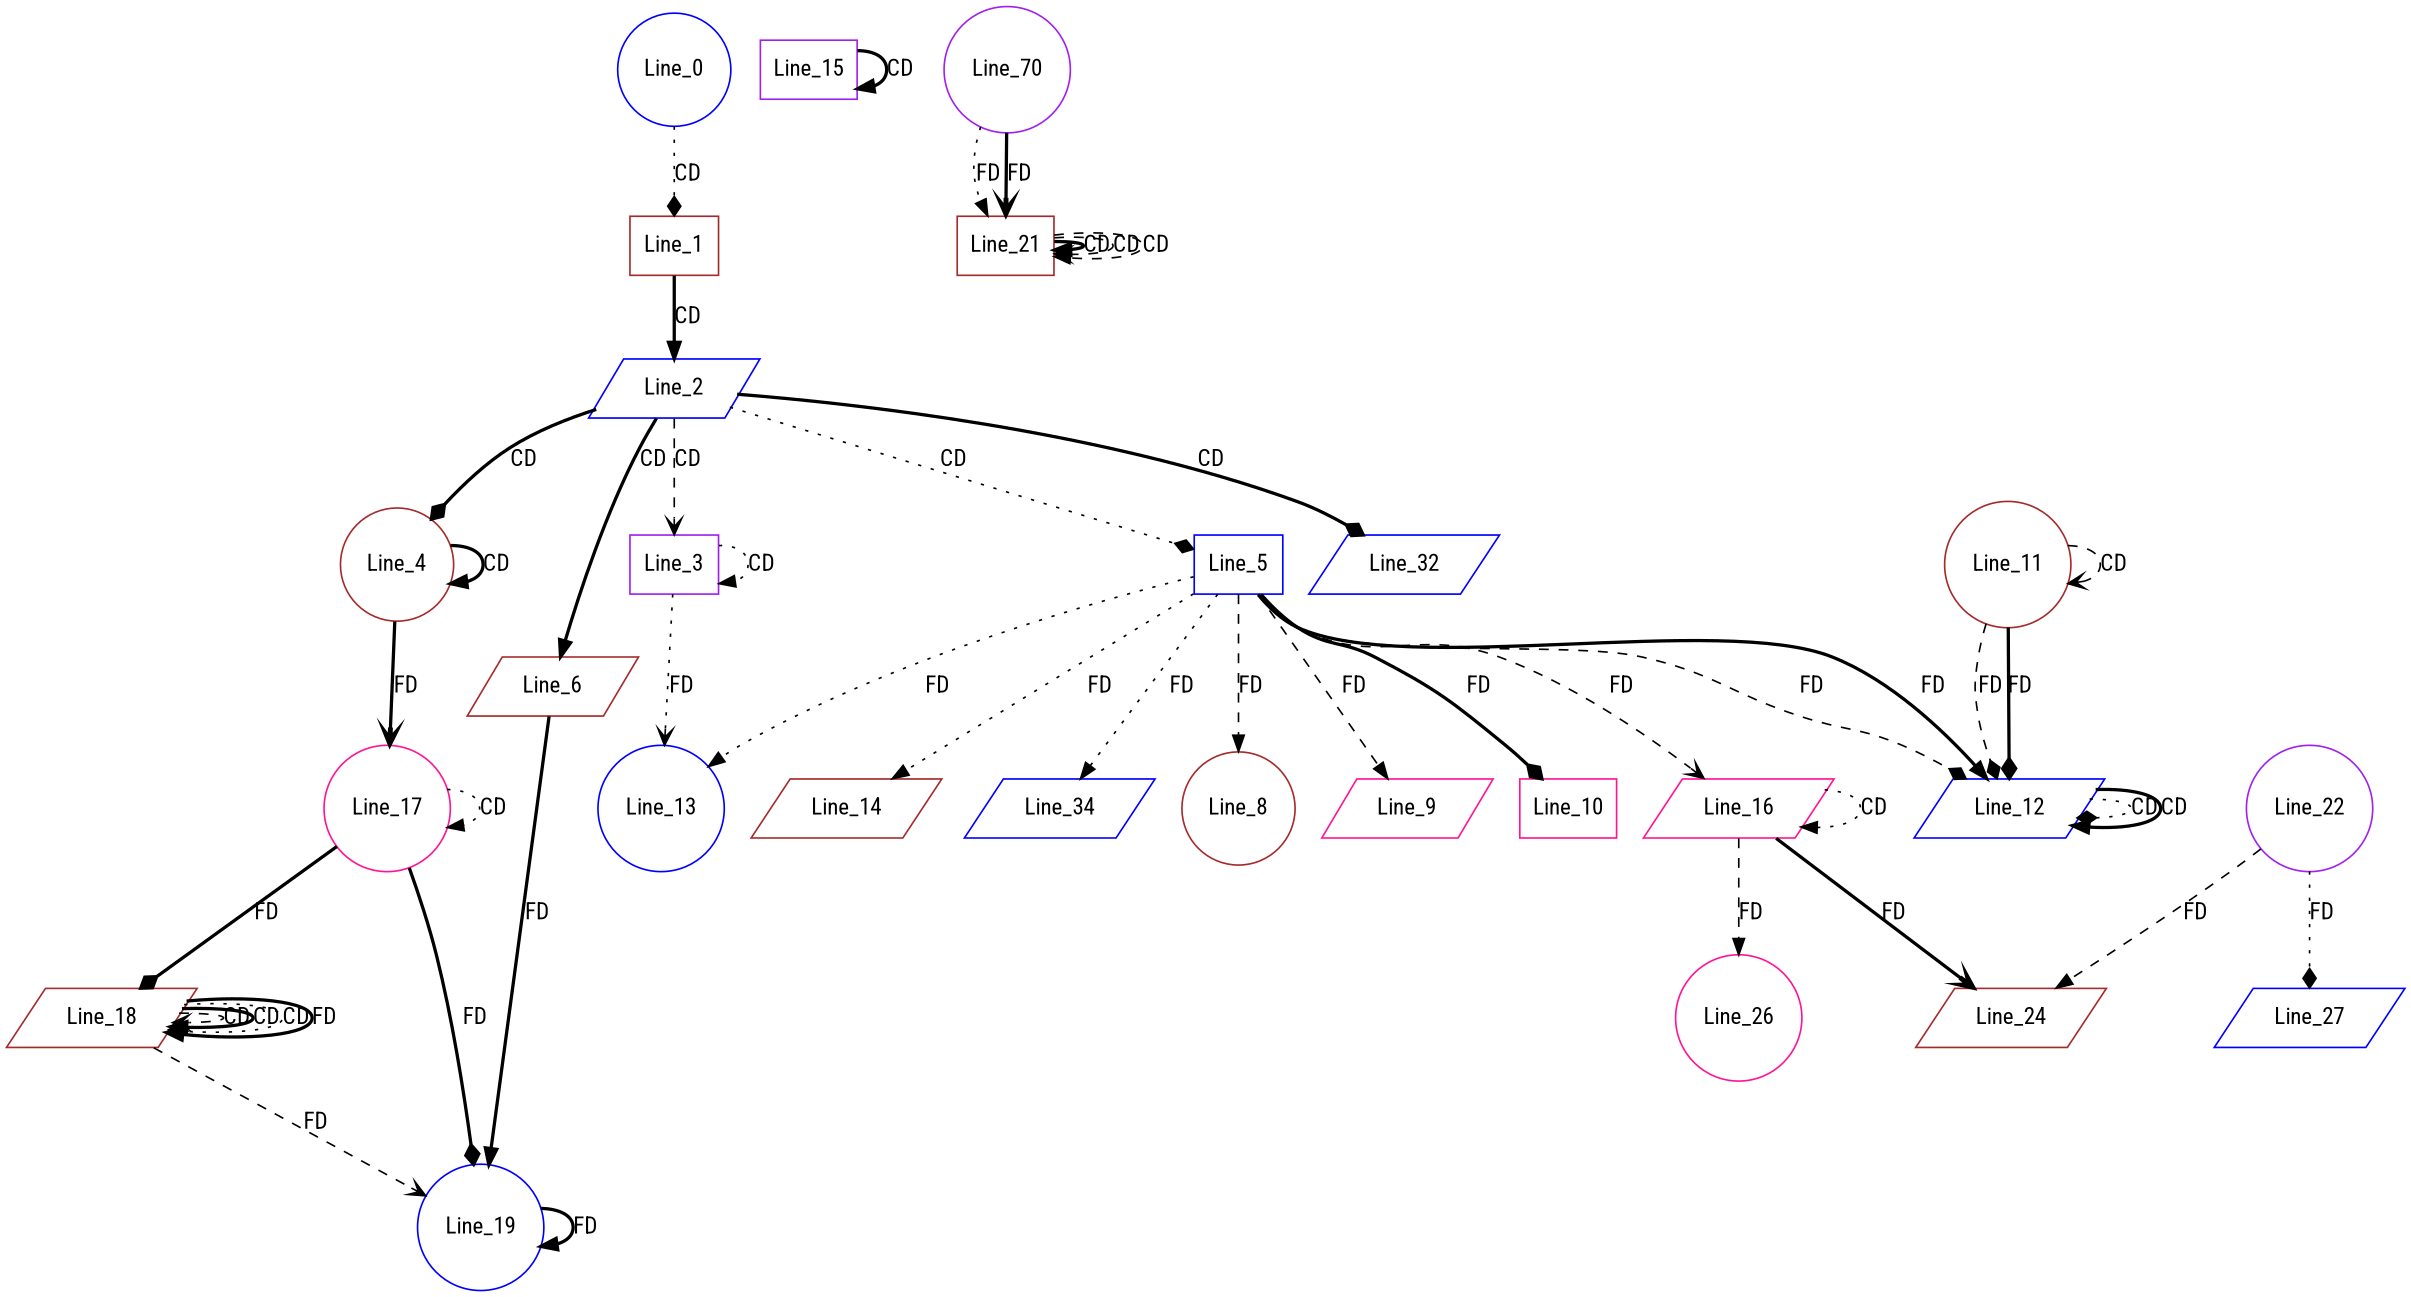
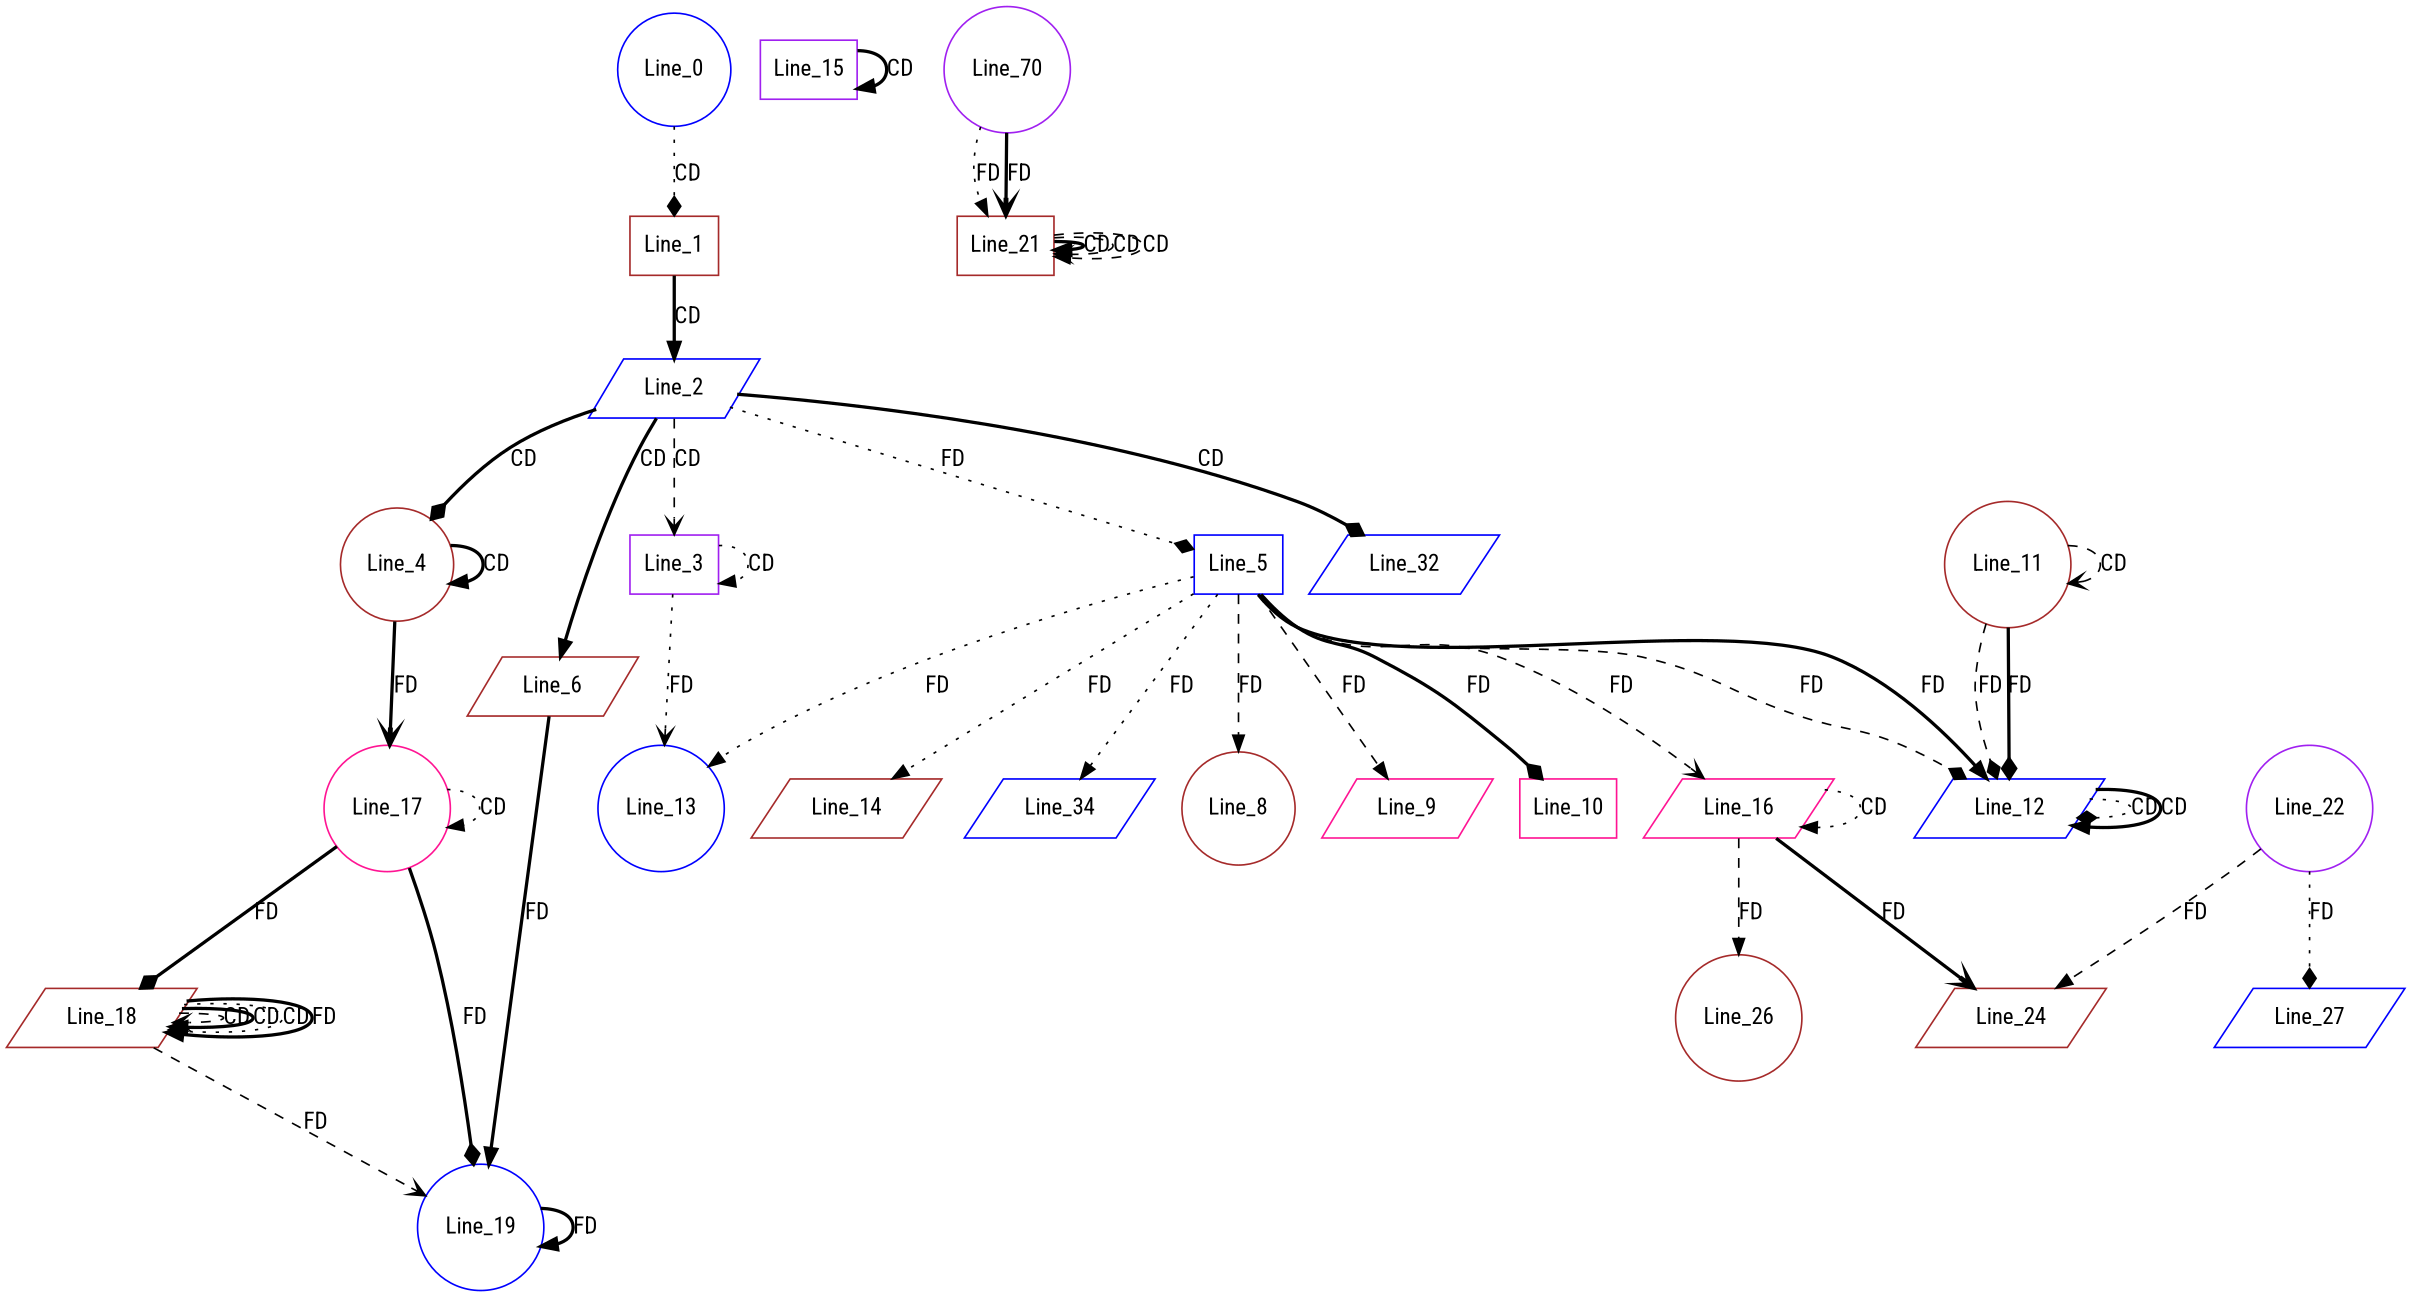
edge "Line_2" -> "Line_5": label "CD" -> "FD"
node "Line_26": color deeppink -> brown
